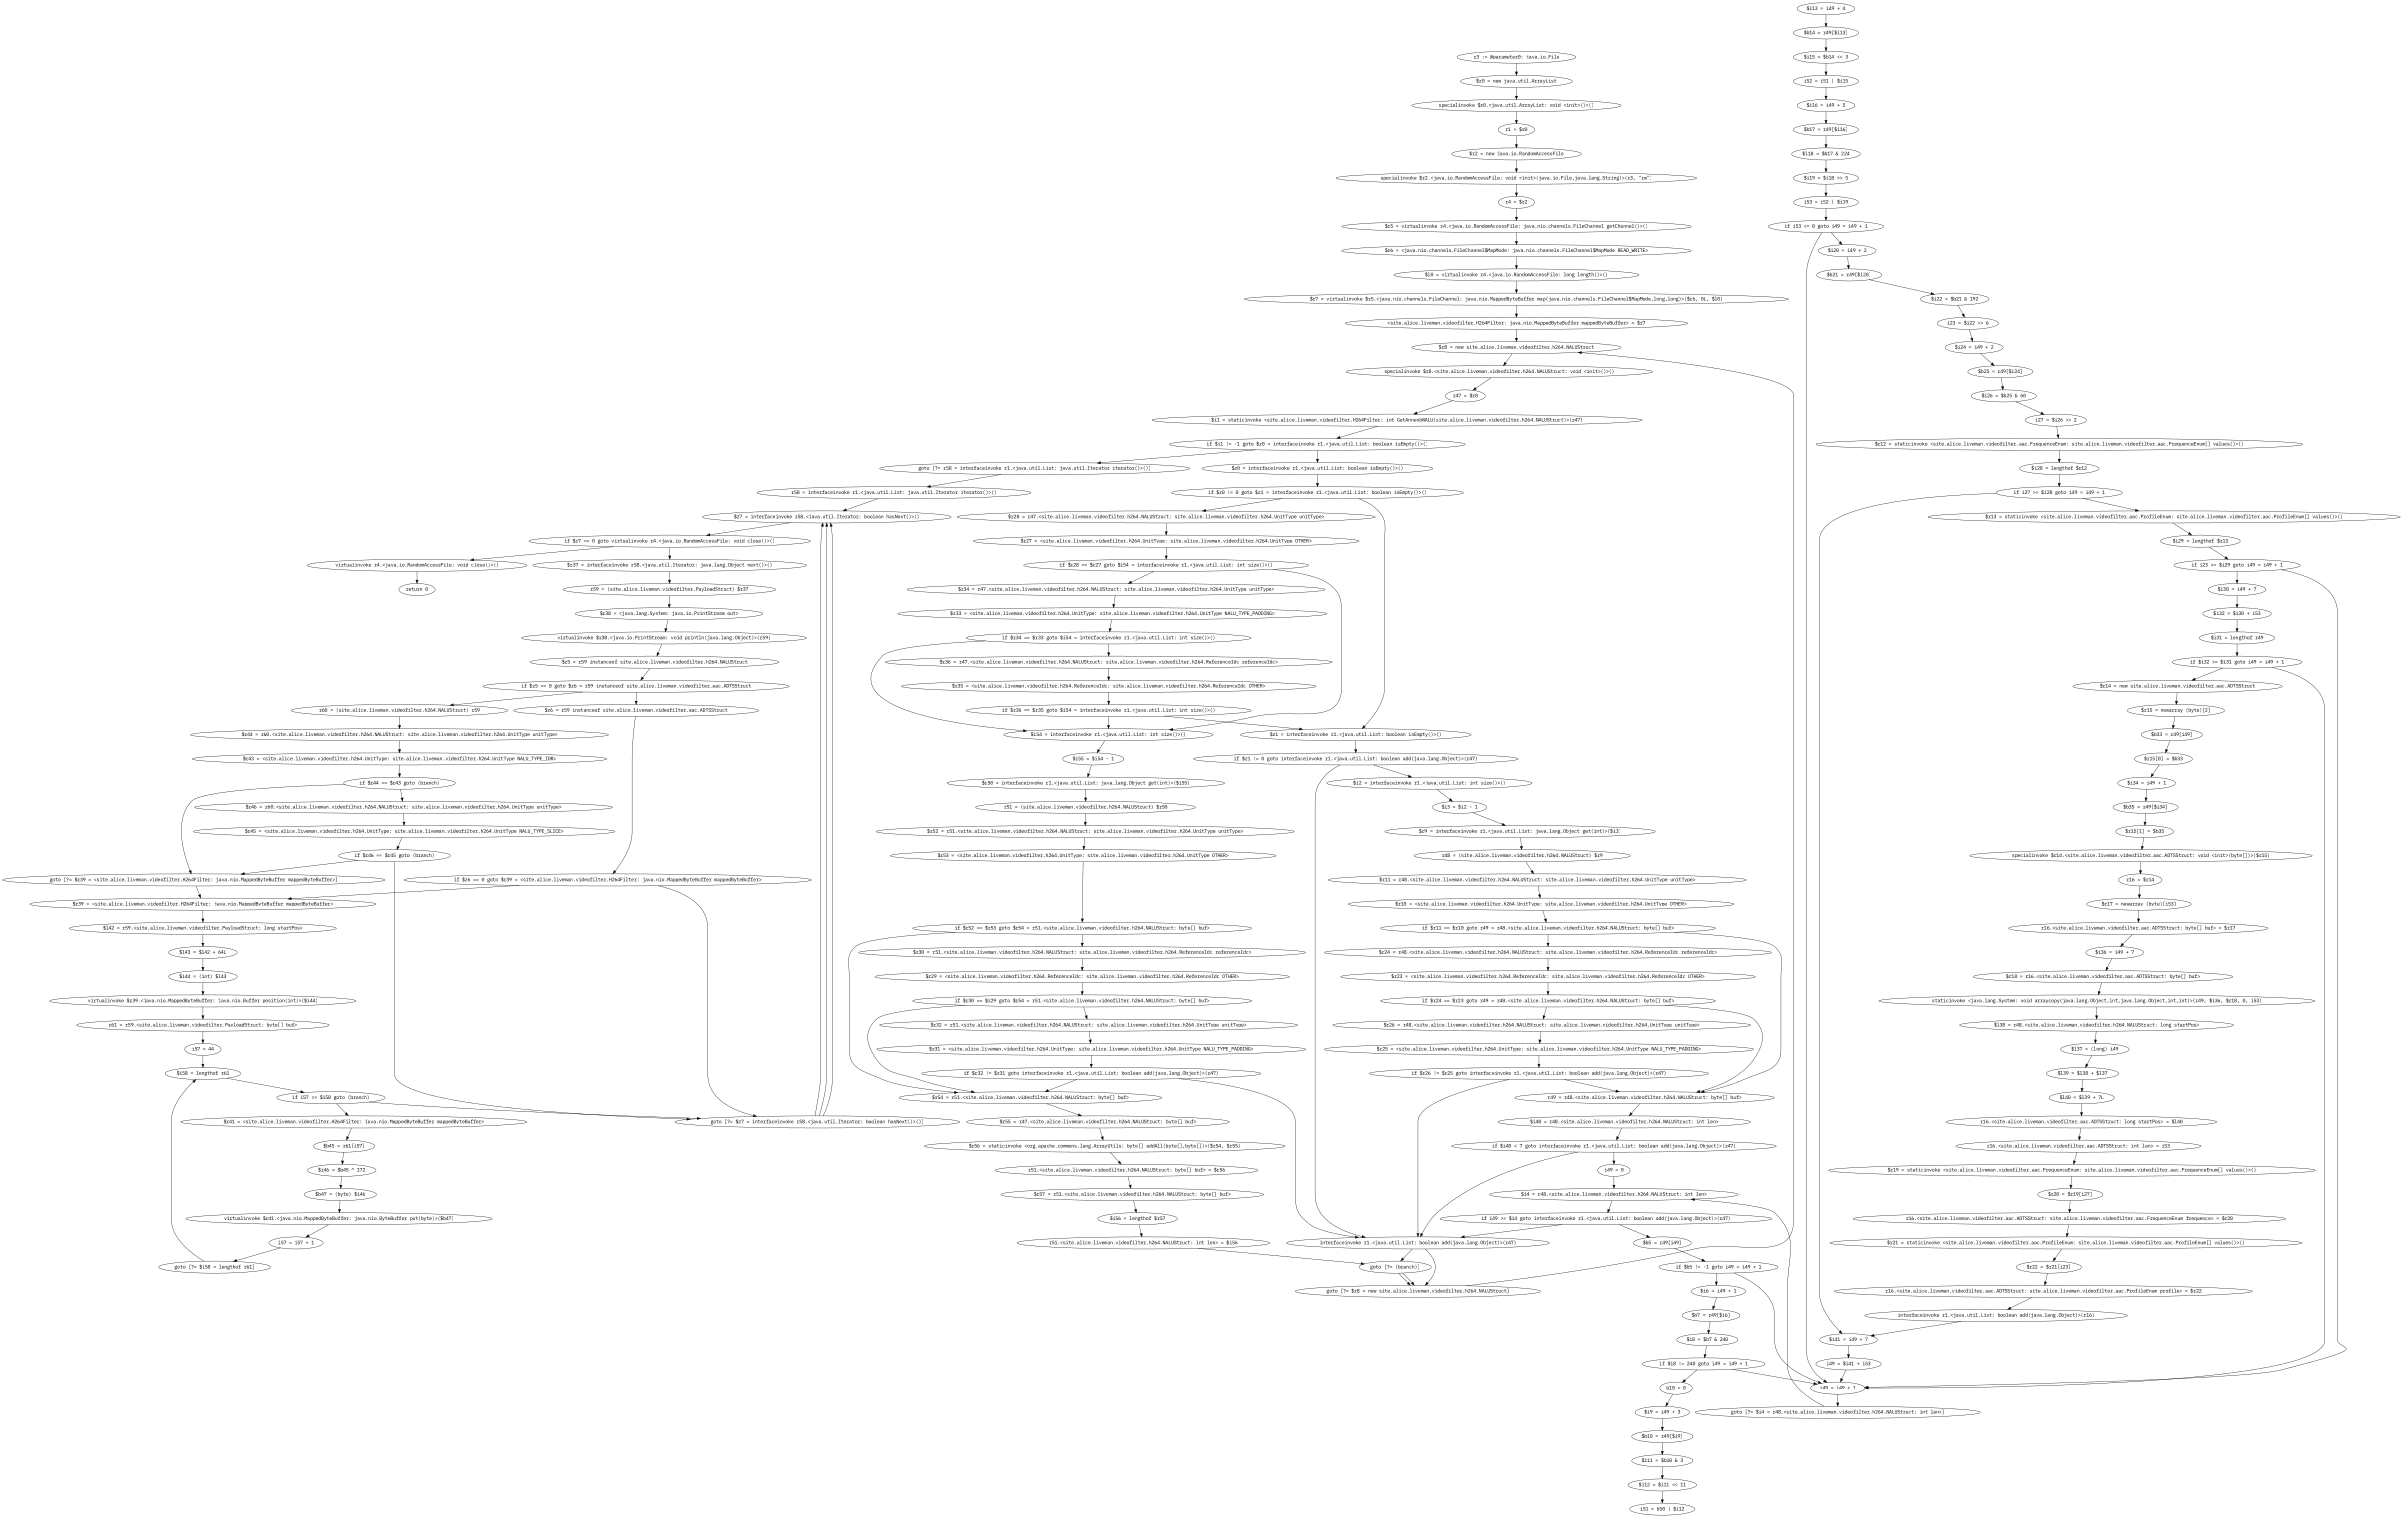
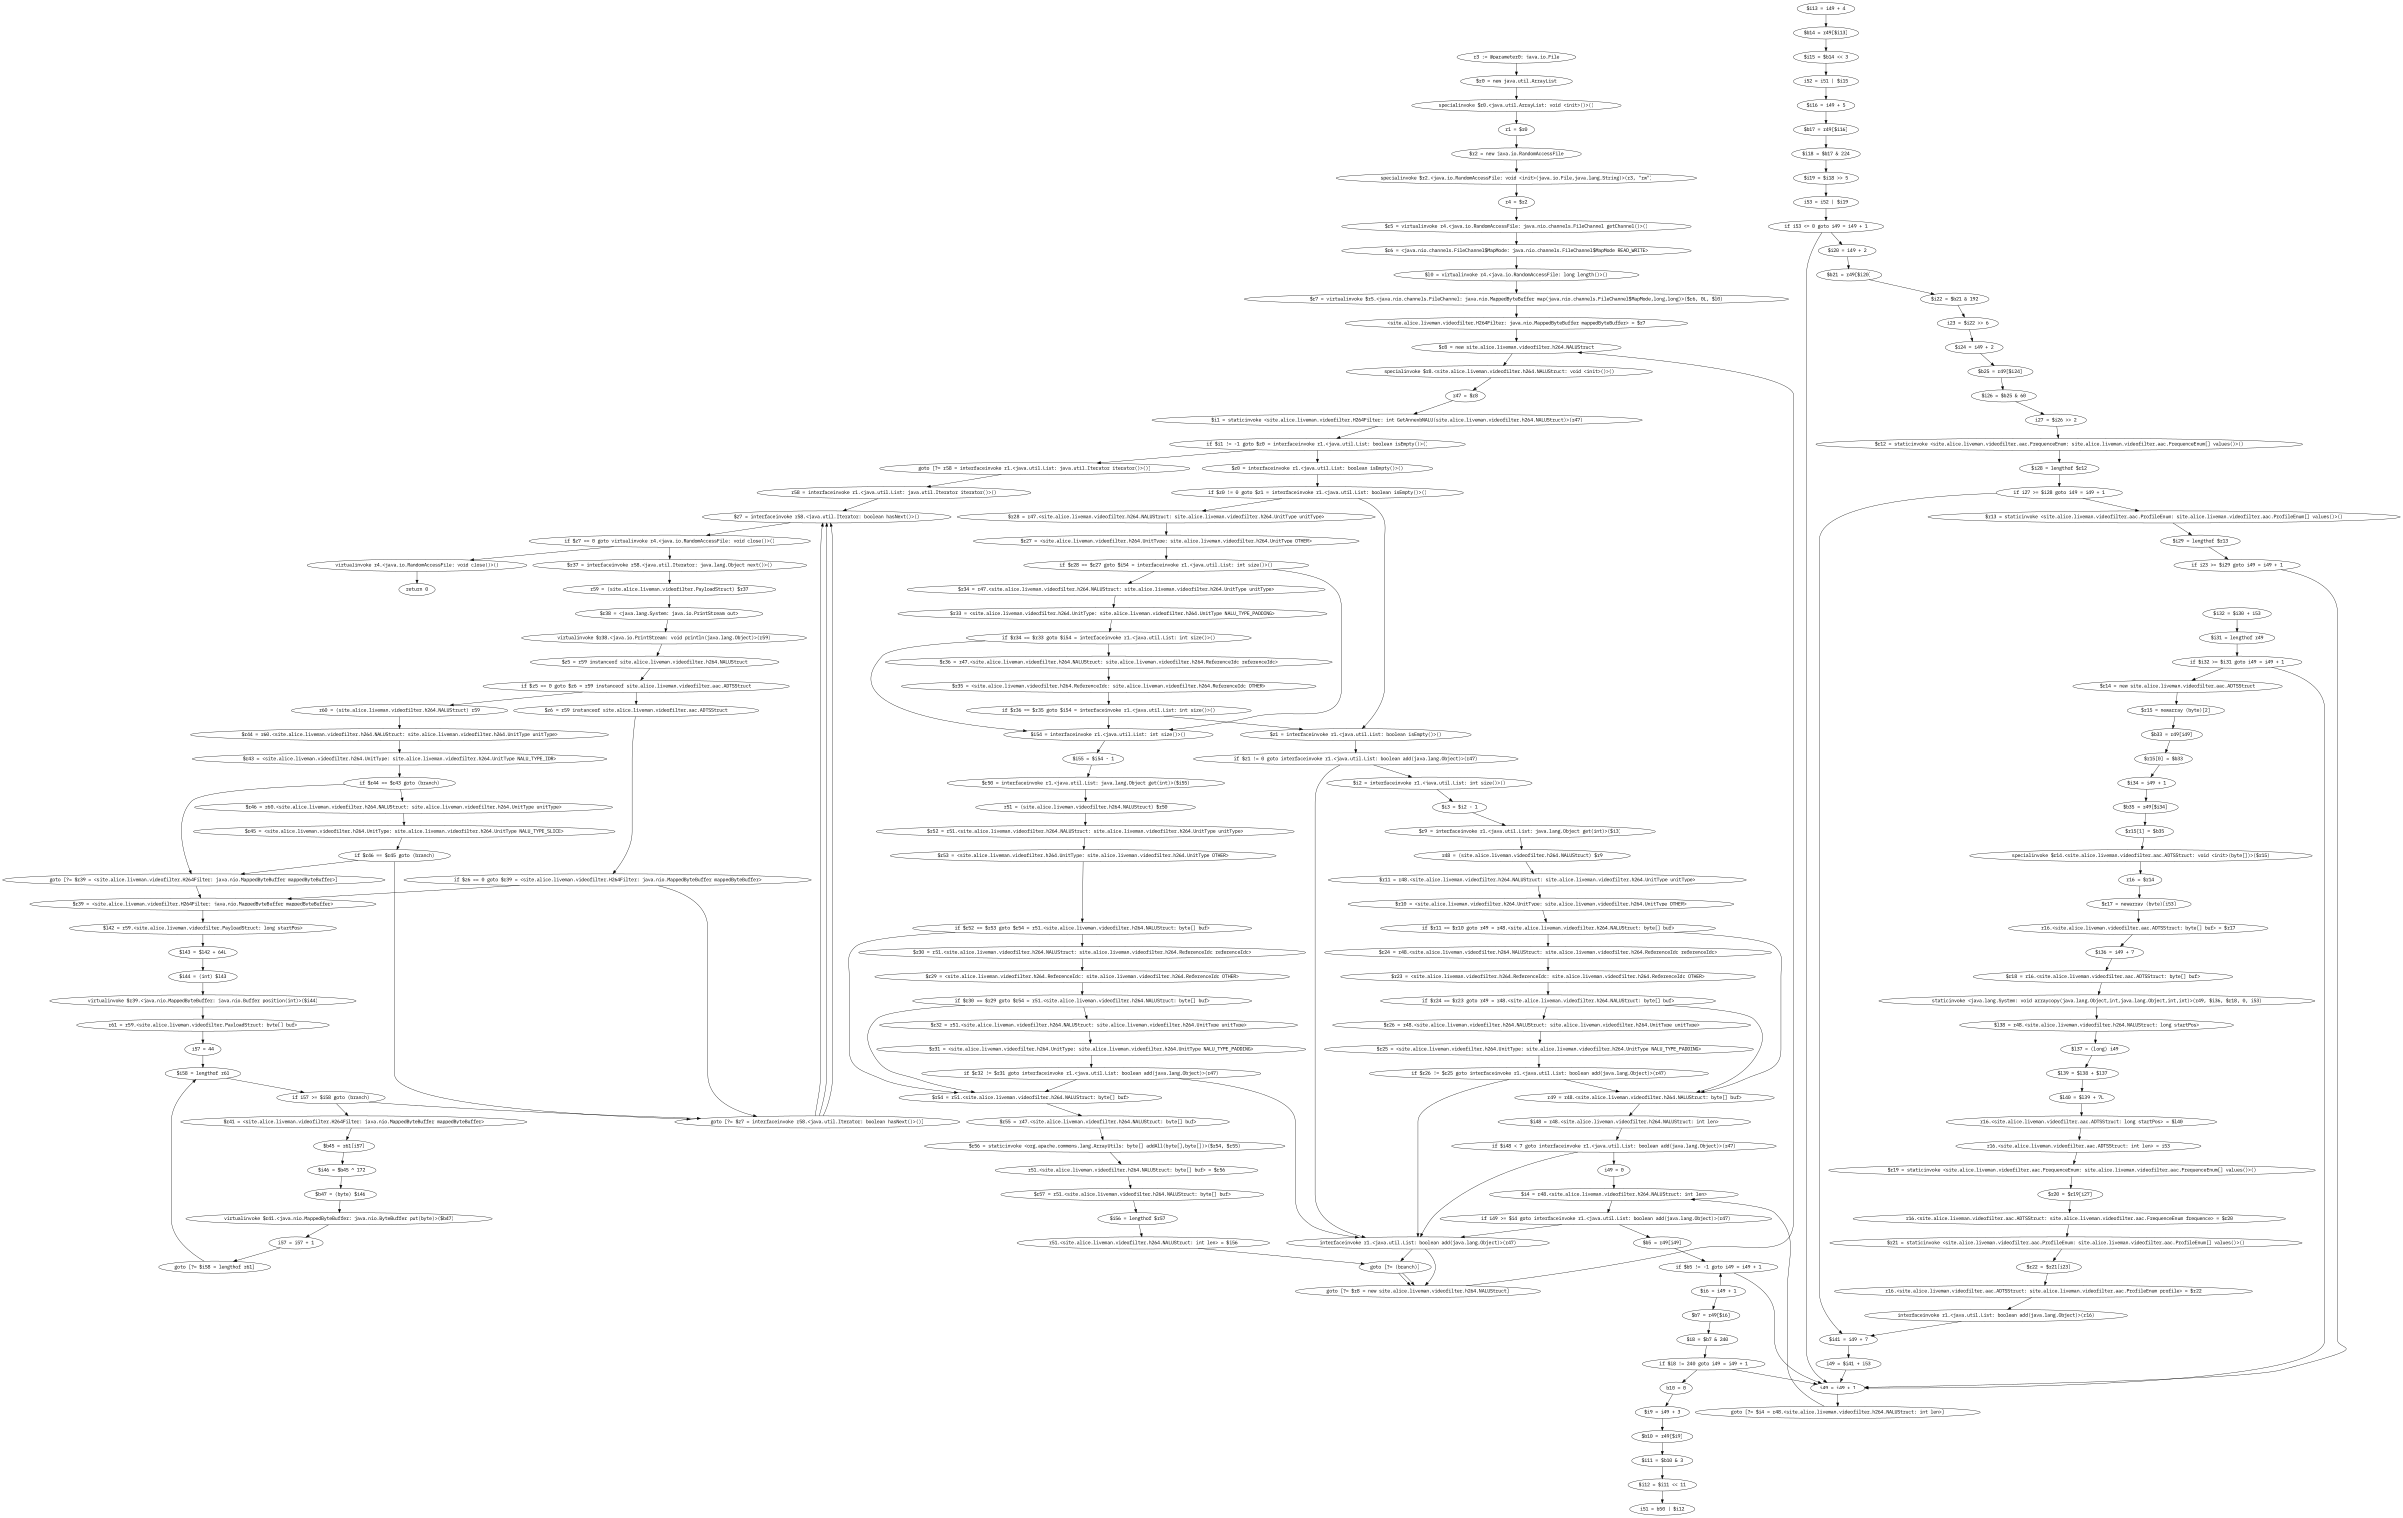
node "$i30 = i49 + 7": removed
edge "if $b5 != -1 goto i49 = i49 + 1" -> "$i6 = i49 + 1": reversed
